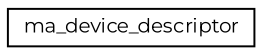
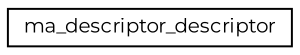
node "ma_device_descriptor": label "ma_device_descriptor" -> "ma_descriptor_descriptor"
